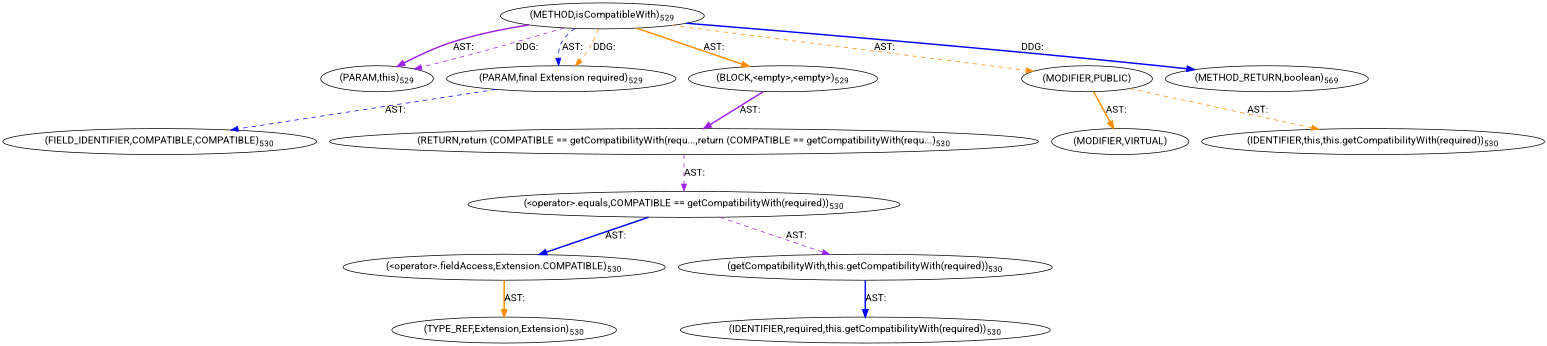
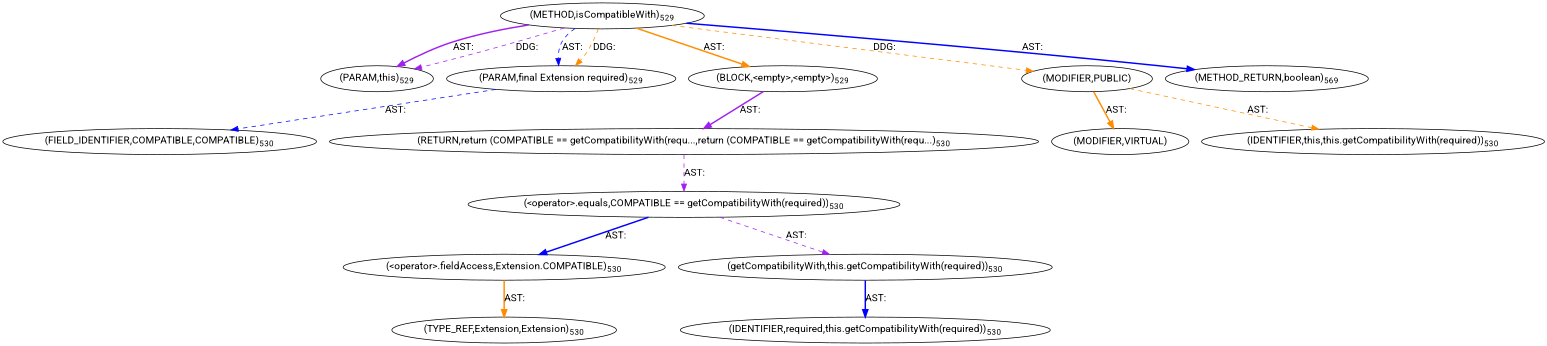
edge "(METHOD,isCompatibleWith)" -> "(MODIFIER,PUBLIC)": label "AST: " -> "DDG: "
edge "(METHOD,isCompatibleWith)" -> "(METHOD_RETURN,boolean)": label "DDG: " -> "AST: "
